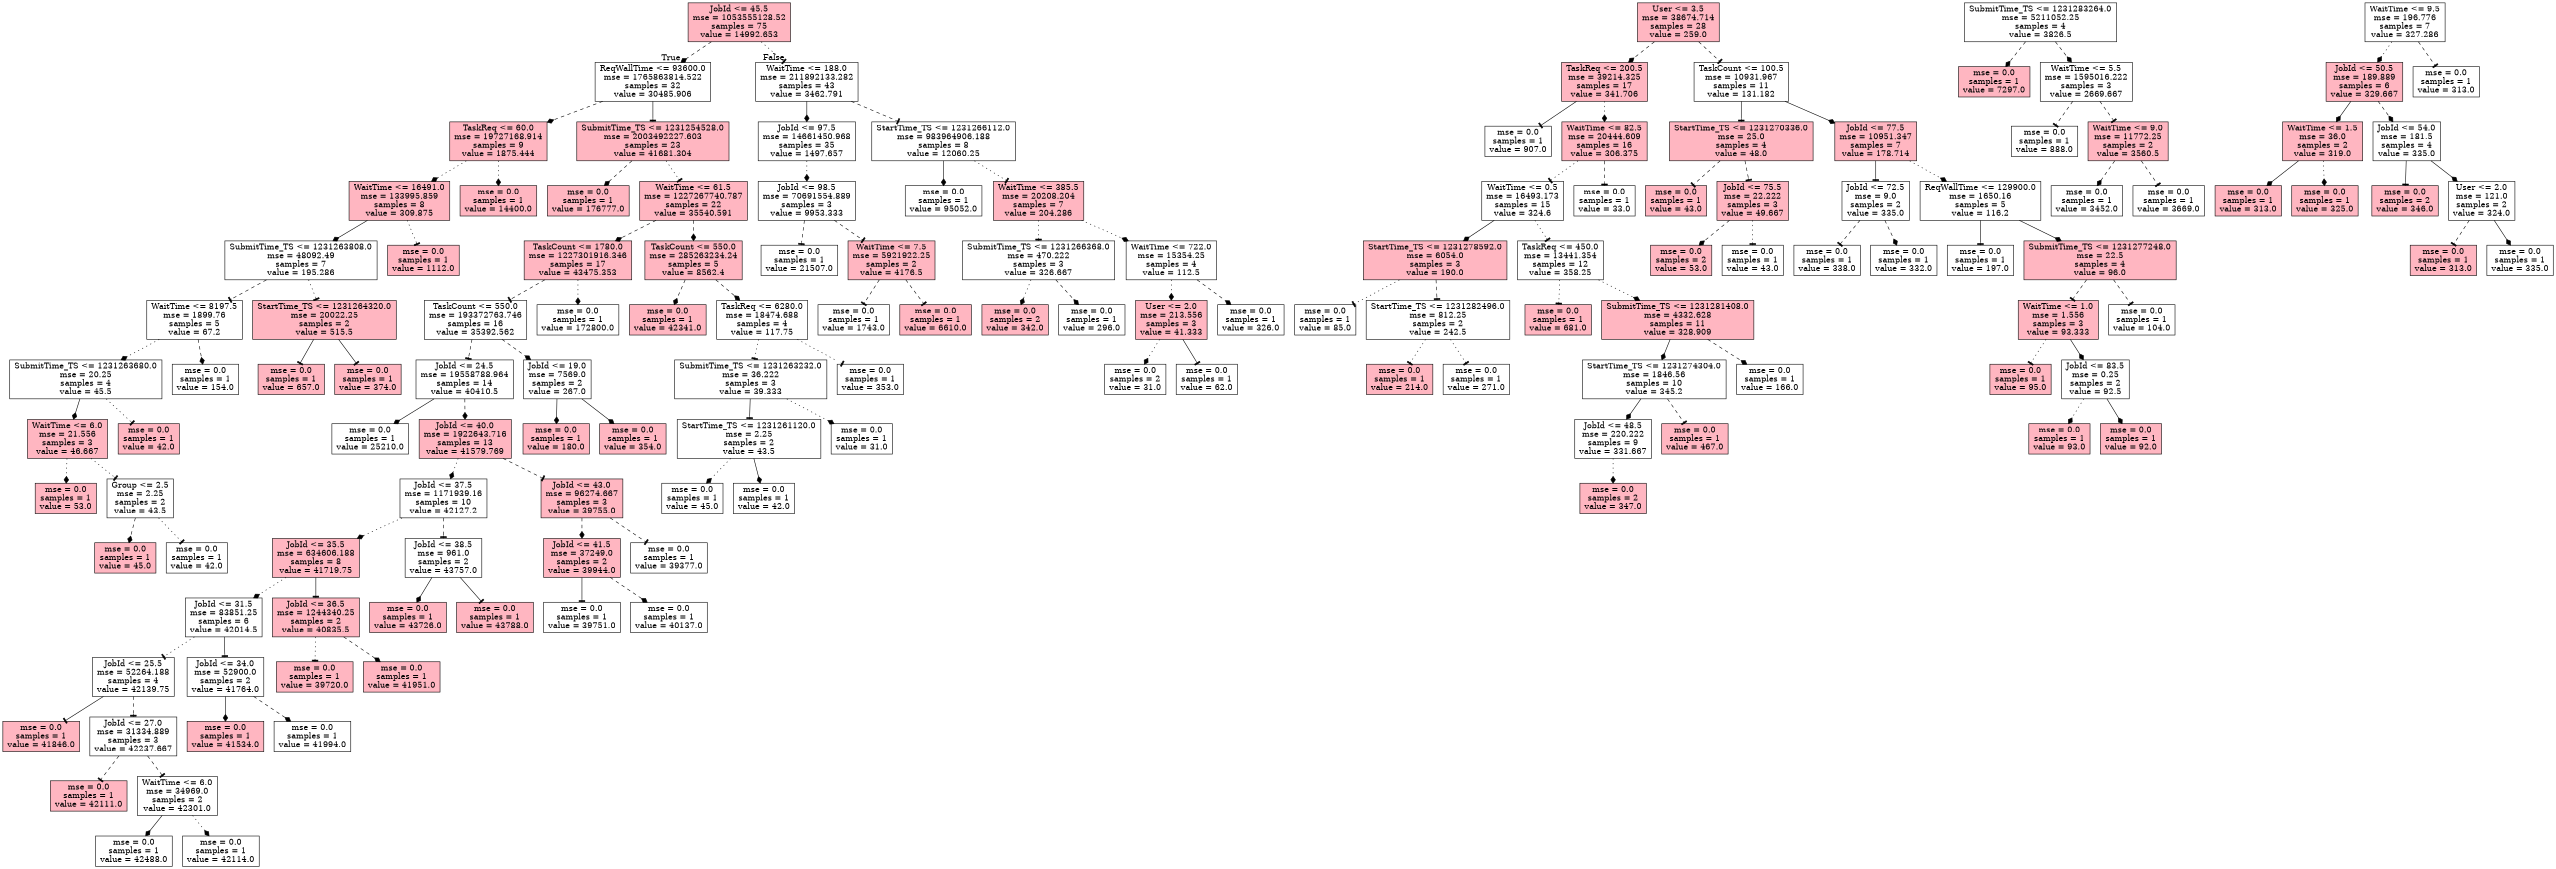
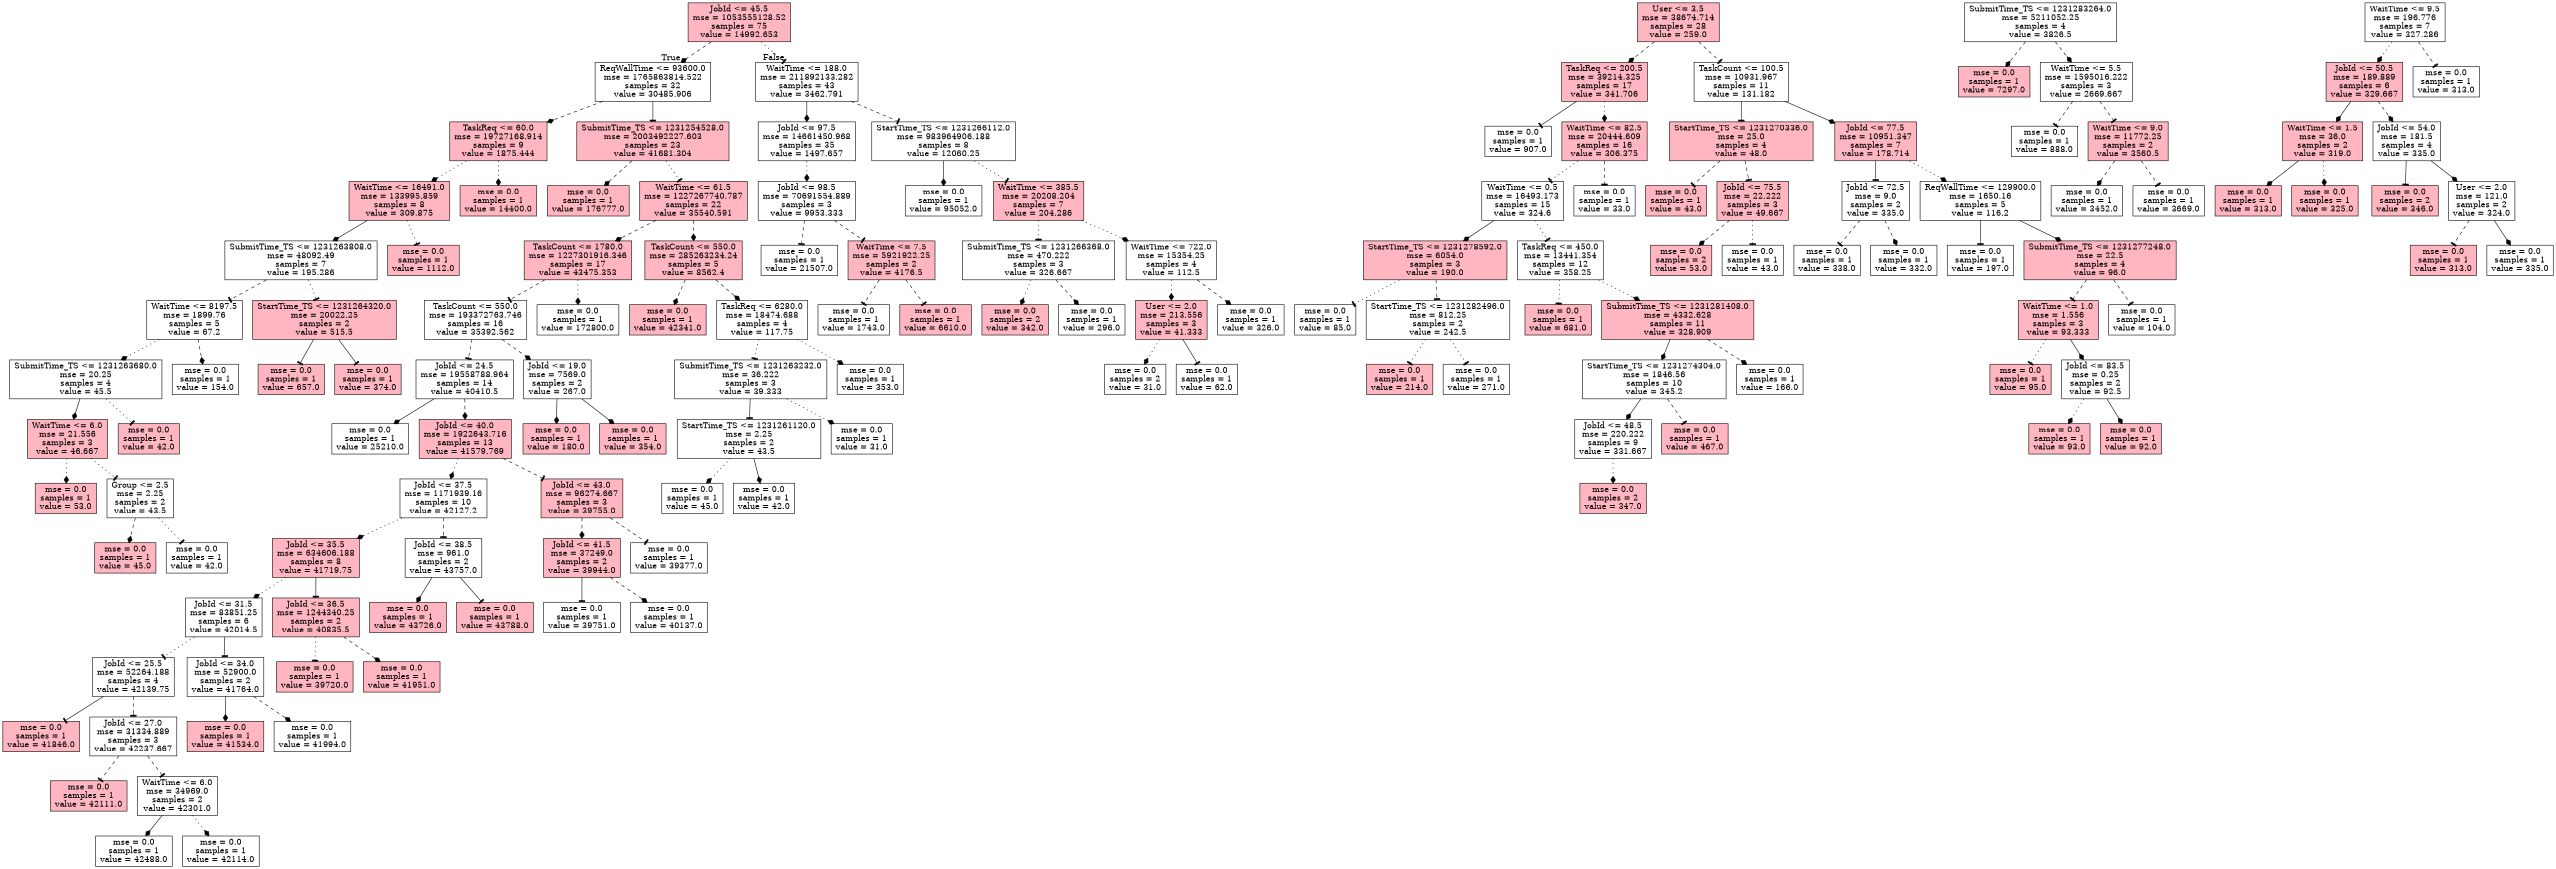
edge "TaskReq <= 6280.0 mse = 18474.688 samples = 4 value = 117.75" -> "mse = 0.0 samples = 1 value = 353.0": arrowhead tee -> diamond
